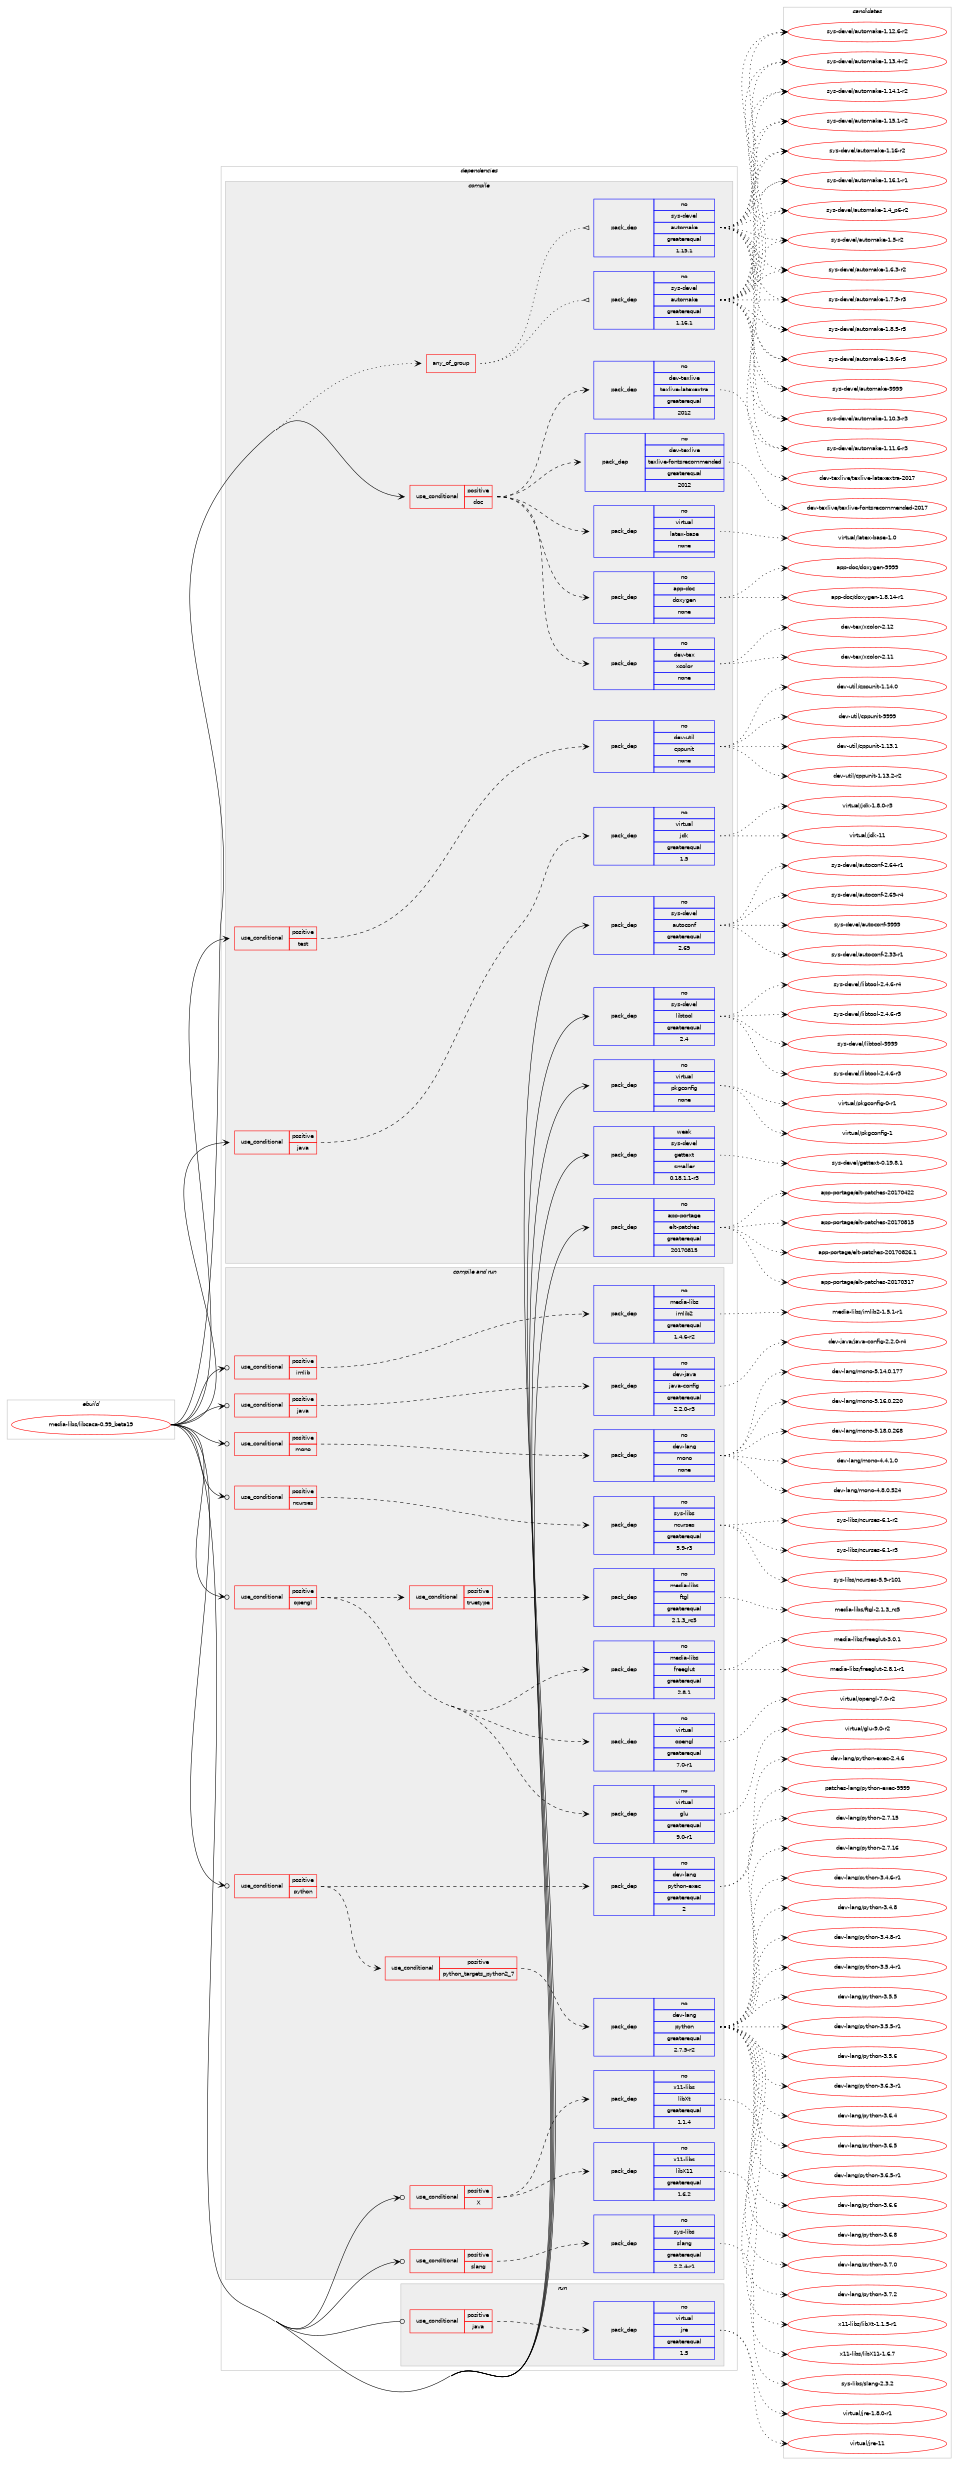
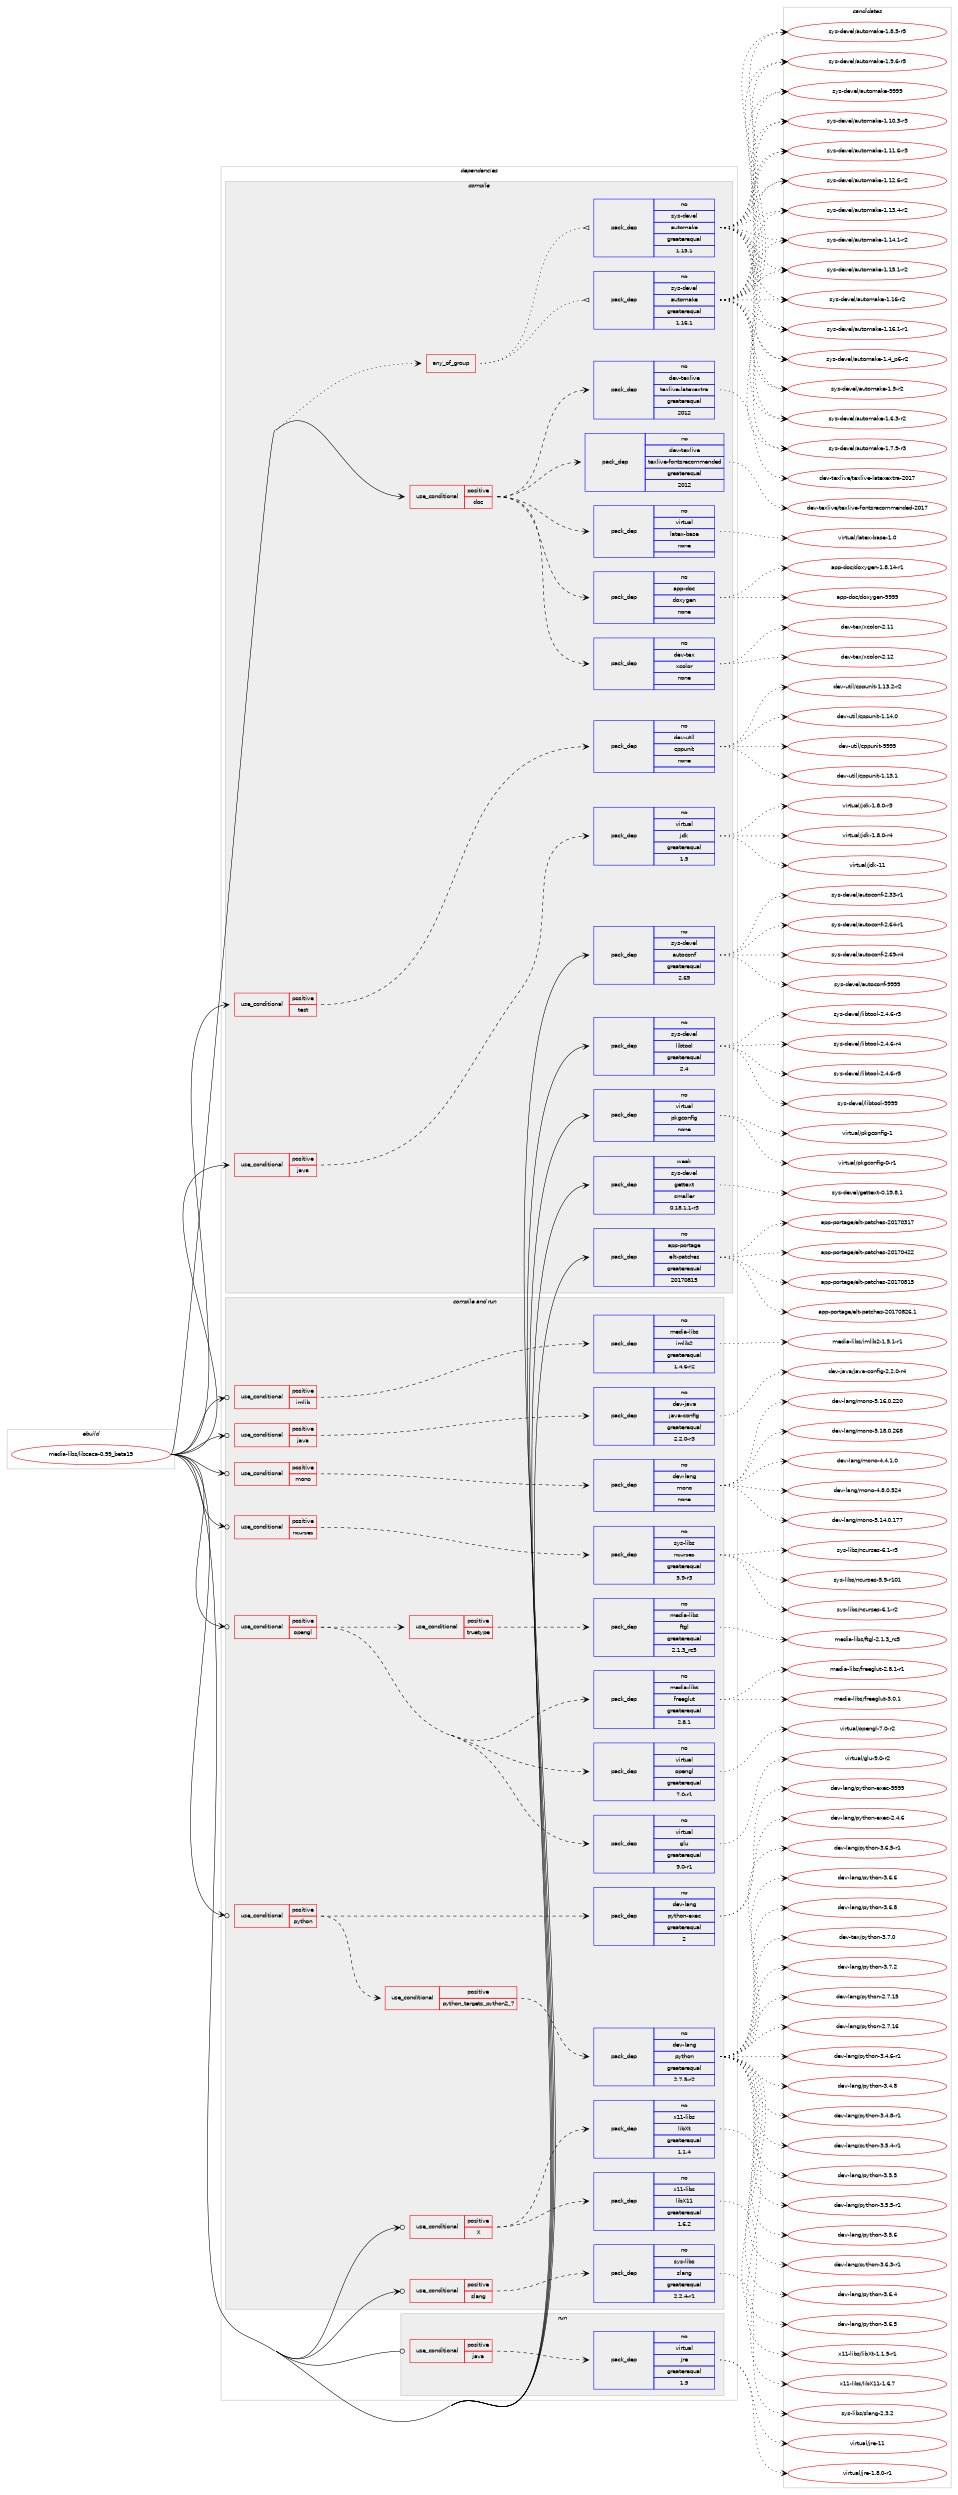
node "virtual/jdk-1.8.0-r4": added
node "patches-lang/python-exec-9999": label "patches-lang/python-exec-9999" -> "dev-lang/python-exec-9999"
node "dev-lang/python-3.7.0": label "dev-lang/python-3.7.0" -> "dev-tex/python-3.7.0"
